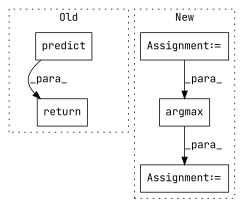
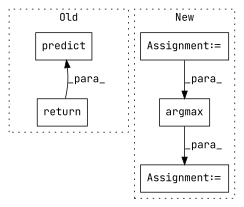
edge "predict" -> "return": reversed
